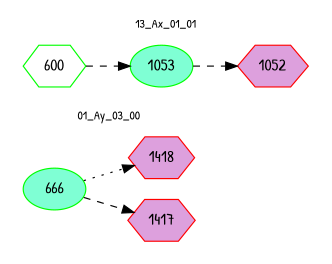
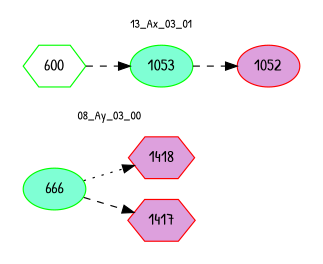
cluster "13_Ax_01_01": label "13_Ax_01_01" -> "13_Ax_03_01"
node "1052": shape hexagon -> ellipse
cluster "01_Ay_03_00": label "01_Ay_03_00" -> "08_Ay_03_00"
